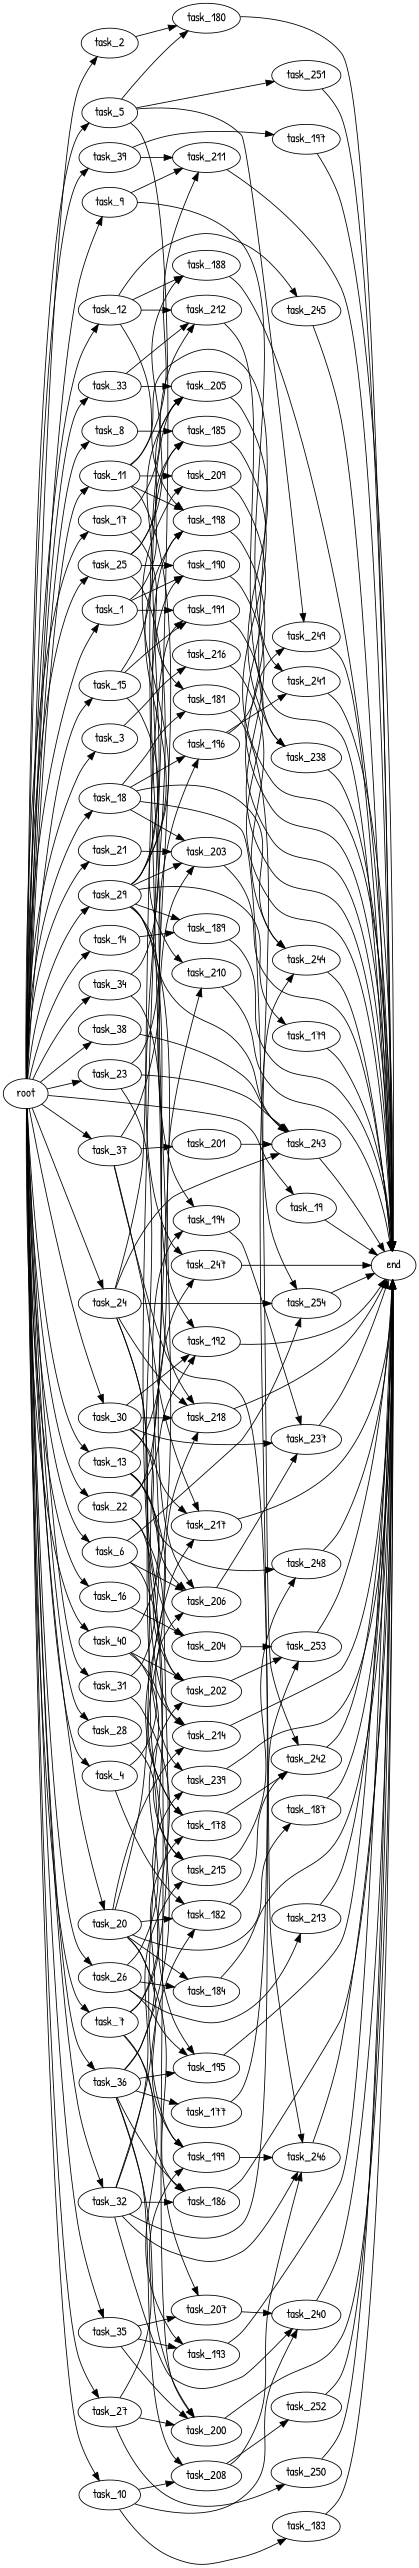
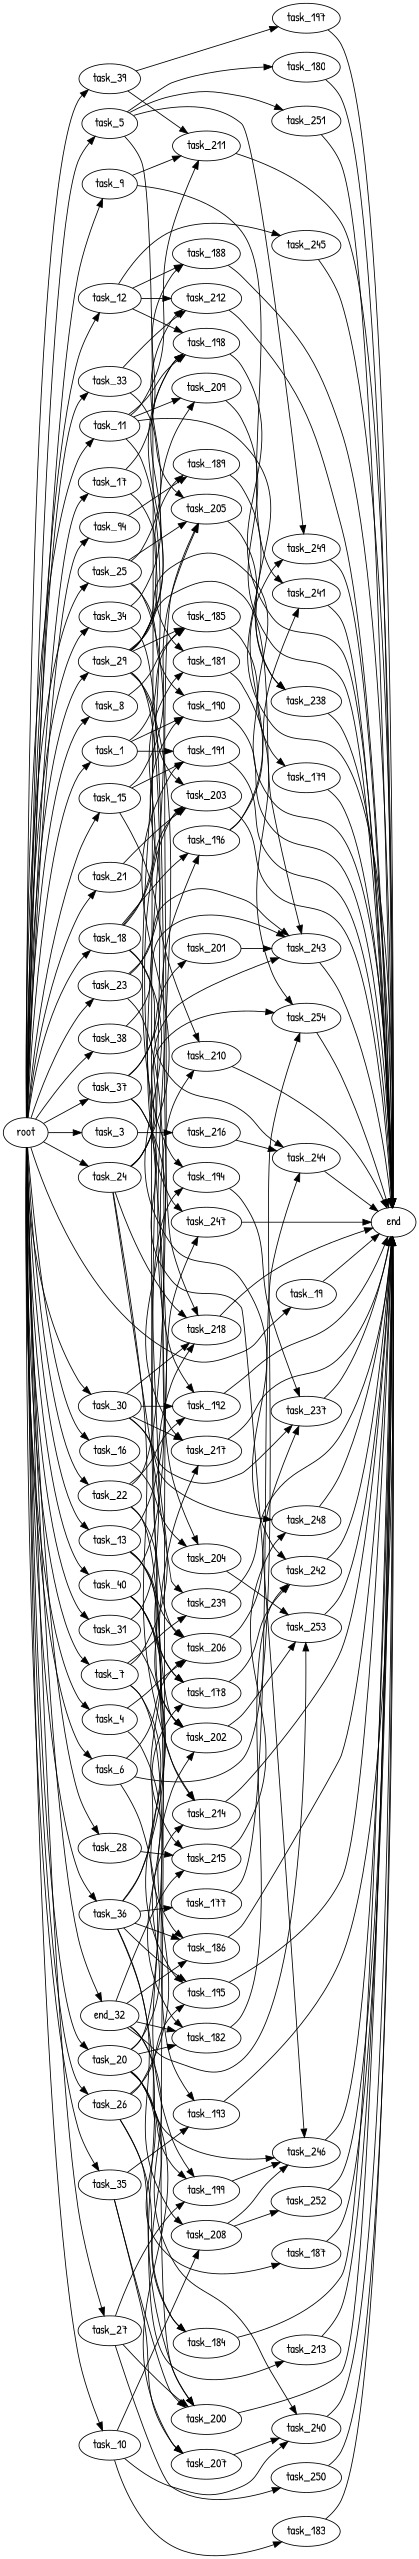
node "task_2": removed
node "task_14": label "task_14" -> "task_94"
node "task_32": label "task_32" -> "end_32"
